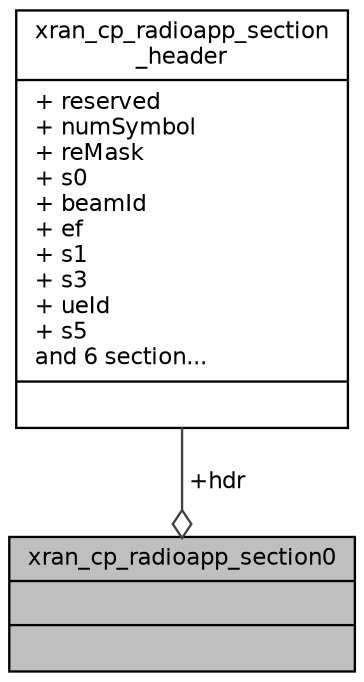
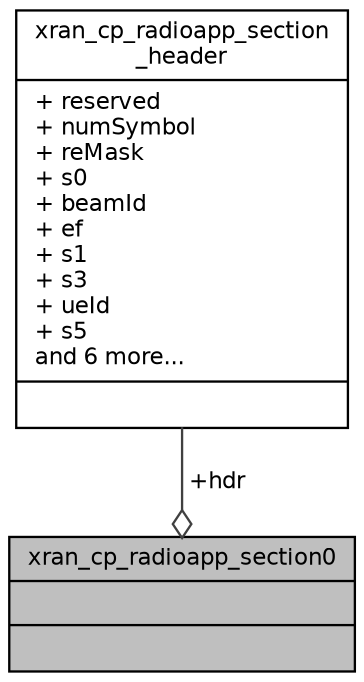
node "xran_cp_radioapp_section": text "and 6 section..." -> "and 6 more..."
